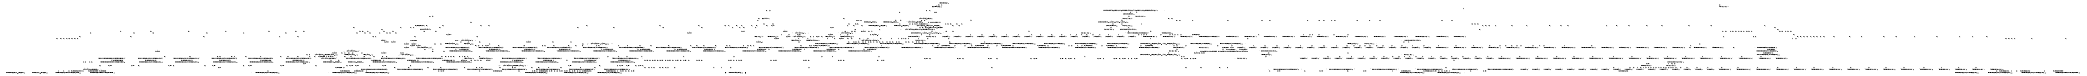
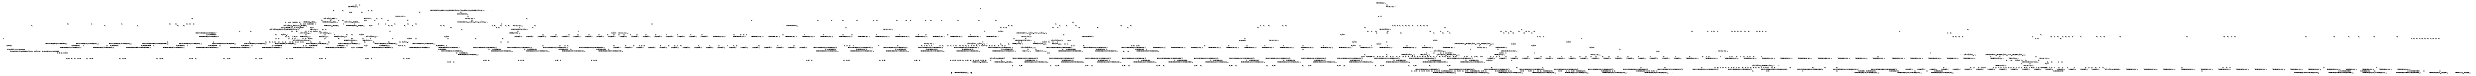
edge "(METHOD,_TIFFSetGetType)" -> "(IDENTIFIER,TIFF_SETGET_SINT16,return TIFF_SETGET_SINT16;)": added, label "DDG:"
edge "(METHOD,_TIFFSetGetType)" -> "(IDENTIFIER,TIFF_SETGET_UINT32,return TIFF_SETGET_UINT32;)": added, label "DDG:"
edge "(METHOD,_TIFFSetGetType)" -> "(<operator>.greaterEqualsThan,count >= 1)": label "DDG: TIFF_SETGET_C0_SINT16" -> "DDG: "
edge "(<operator>.equals,count == 1)" -> "(LITERAL,1,count == 1)": reversed
edge "(PARAM,short count)" -> "(<operator>.logicalAnd,count >= 1 && passcount == 0)": now "(PARAM,short count)" -> "(METHOD_RETURN,TIFFSetGetFieldType)"
edge "(IDENTIFIER,TIFF_SETGET_FLOAT,return TIFF_SETGET_FLOAT;)" -> "(RETURN,return TIFF_SETGET_FLOAT;,return TIFF_SETGET_FLOAT;)": now "(IDENTIFIER,TIFF_SETGET_FLOAT,return TIFF_SETGET_FLOAT;)" -> "(RETURN,return TIFF_SETGET_SINT8;,return TIFF_SETGET_SINT8;)"
node "(IDENTIFIER,TIFF_SETGET_UINT8,return TIFF_SETGET_UINT8;)": added
node "(IDENTIFIER,TIFF_SETGET_SINT64,return TIFF_SETGET_SINT64;)": added
edge "(IDENTIFIER,TIFF_SETGET_IFD8,return TIFF_SETGET_IFD8;)" -> "(IDENTIFIER,TIFF_SETGET_UINT64,return TIFF_SETGET_UINT64;)": now "(IDENTIFIER,TIFF_SETGET_IFD8,return TIFF_SETGET_IFD8;)" -> "(RETURN,return TIFF_SETGET_IFD8;,return TIFF_SETGET_IFD8;)"
edge "(PARAM,unsigned char passcount)" -> "(METHOD_RETURN,TIFFSetGetFieldType)": label "DDG: passcount" -> "DDG: type"
node "(IDENTIFIER,TIFF_SETGET_C0_IFD8,return TIFF_SETGET_C0_IFD8;)": added
node "(LITERAL,1,count >= 1)": added
node "(IDENTIFIER,count,count >= 1)": added
node "(IDENTIFIER,TIFF_SETGET_SINT8,return TIFF_SETGET_SINT8;)": added
